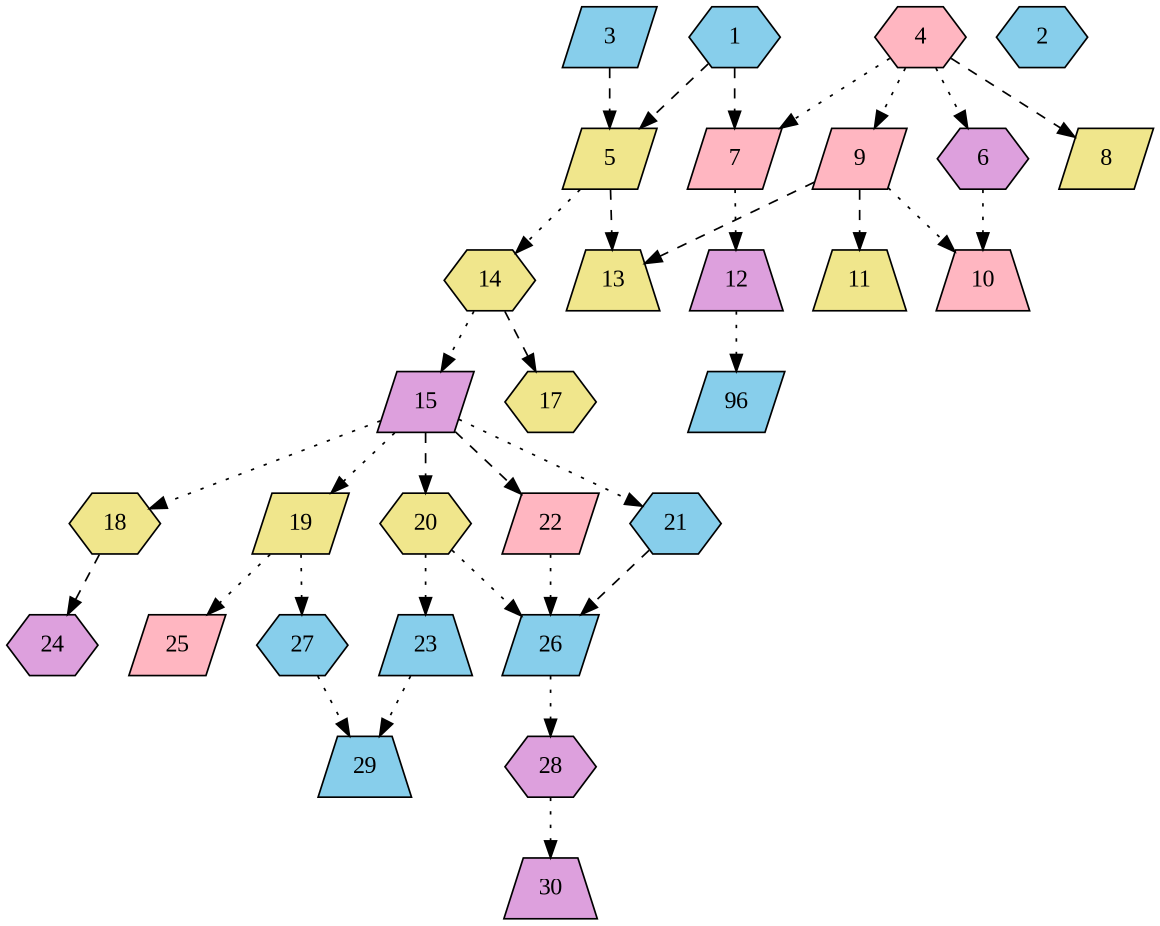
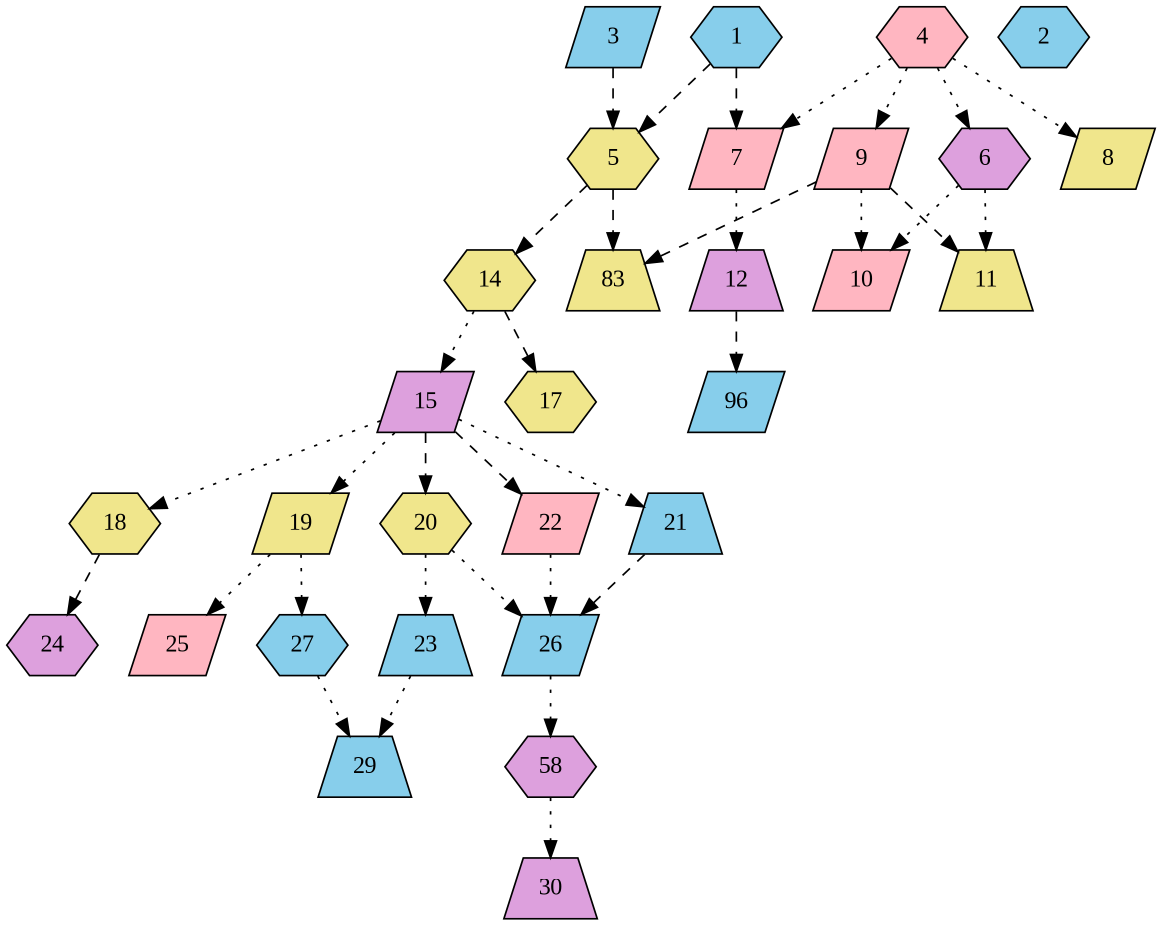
edge "4" -> "8": style dashed -> dotted
node "5": shape parallelogram -> hexagon
edge "6" -> "11": added
edge "5" -> "14": style dotted -> dashed
node "13": label "13" -> "83"
node "10": shape trapezium -> parallelogram
edge "12" -> "96": style dotted -> dashed
node "21": shape hexagon -> trapezium
node "28": label "28" -> "58"
